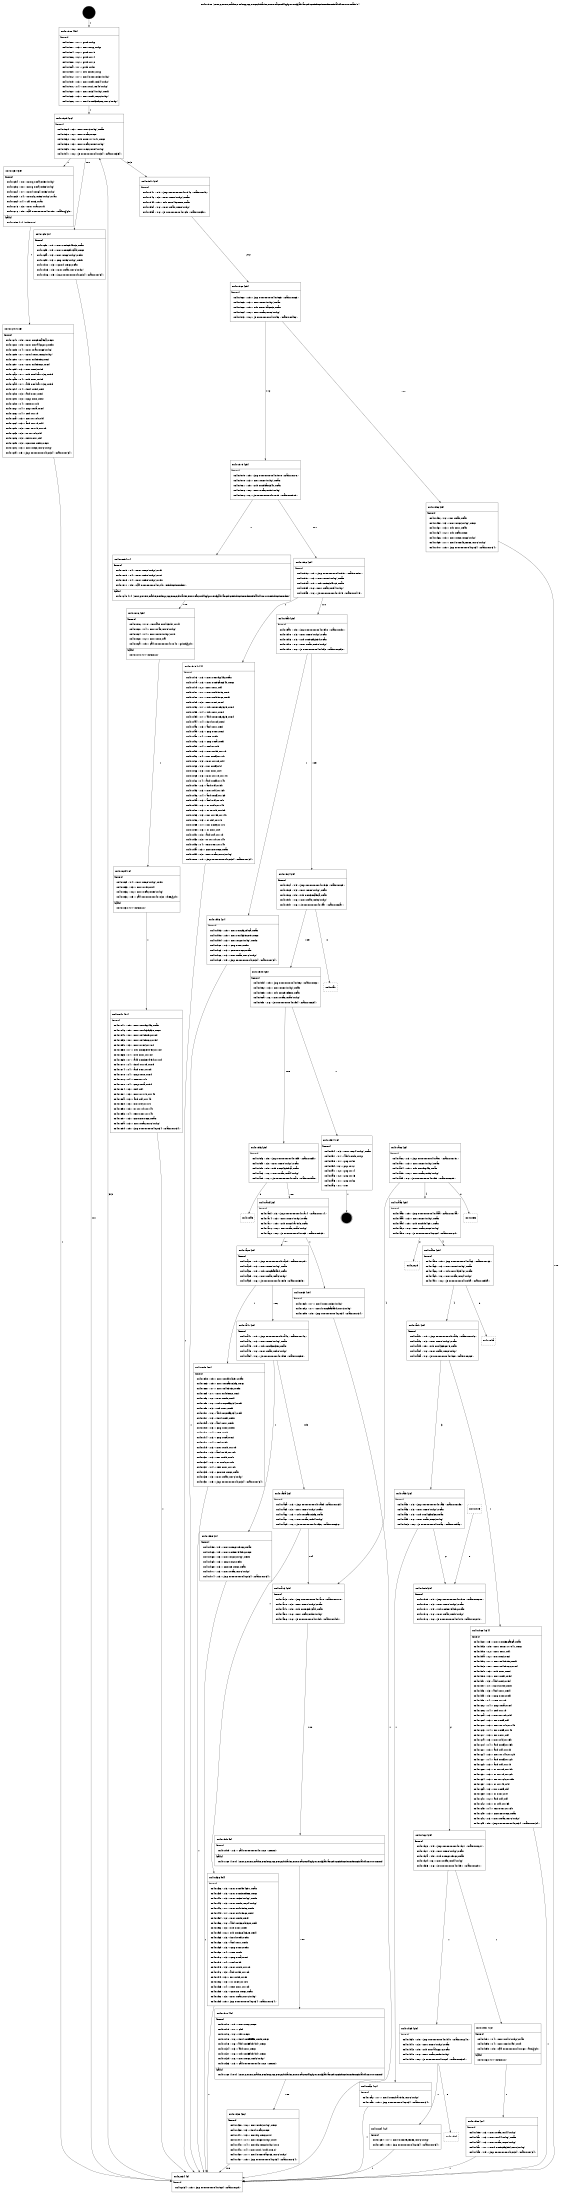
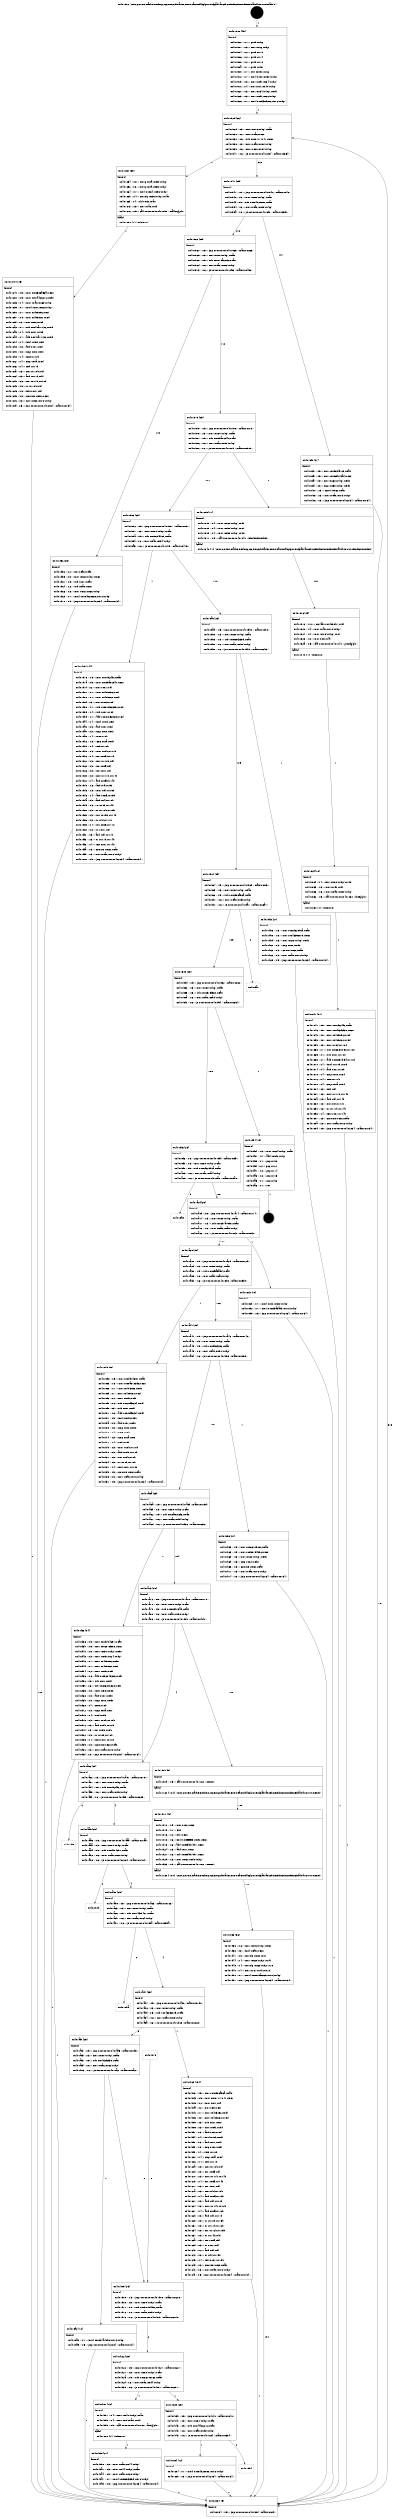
edge "0x40192d [26]" -> "0x401cf0 [27]": now "0x401947 [25]" -> "0x401cf0 [27]"
edge "0x401a8c [25]" -> "0x401a73 [25]": reversed
